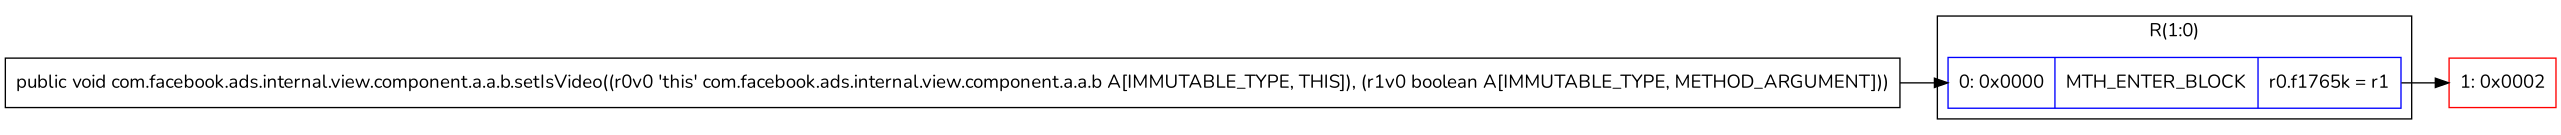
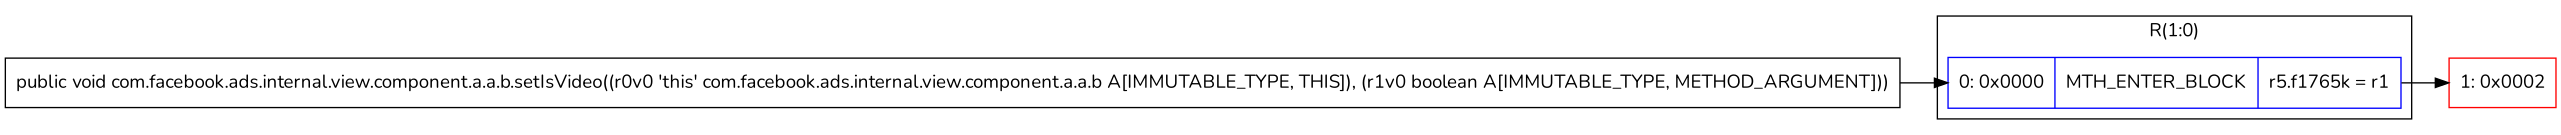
node "0: 0x0000": text "r0.f1765k = r1" -> "r5.f1765k = r1"
